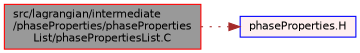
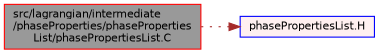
node "phaseProperties.H": label "phaseProperties.H" -> "phasePropertiesList.H"
